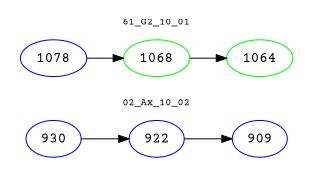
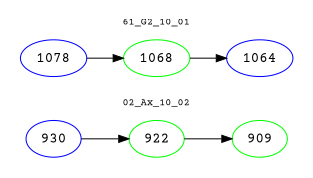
node "1064": color green -> blue
node "922": color blue -> green
node "909": color blue -> green
